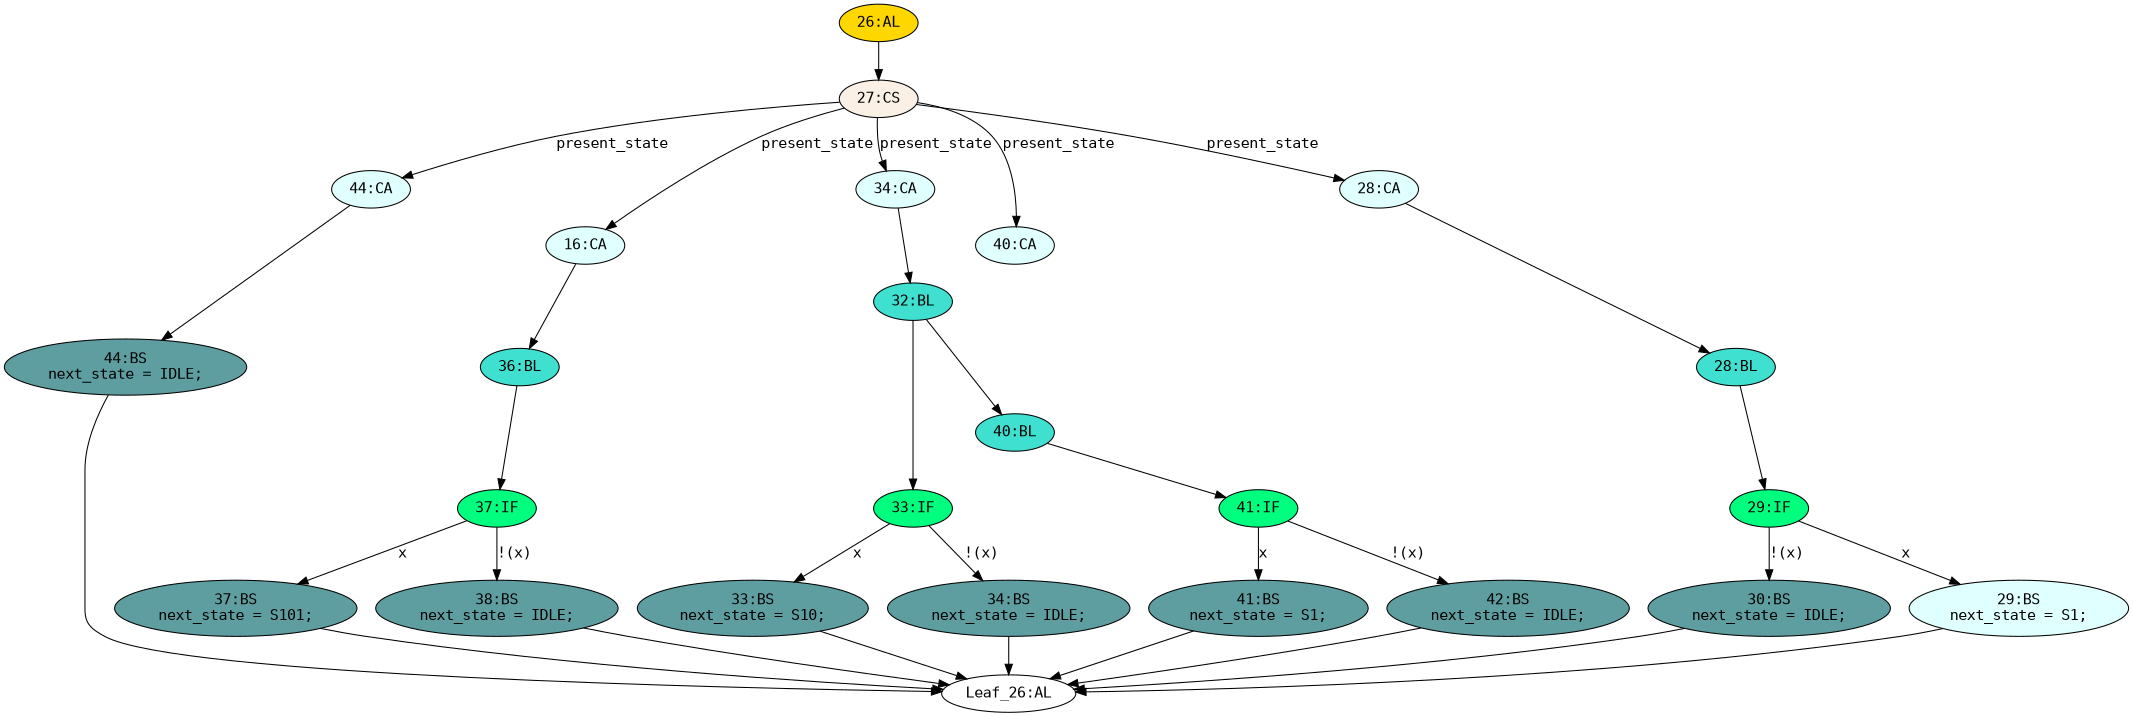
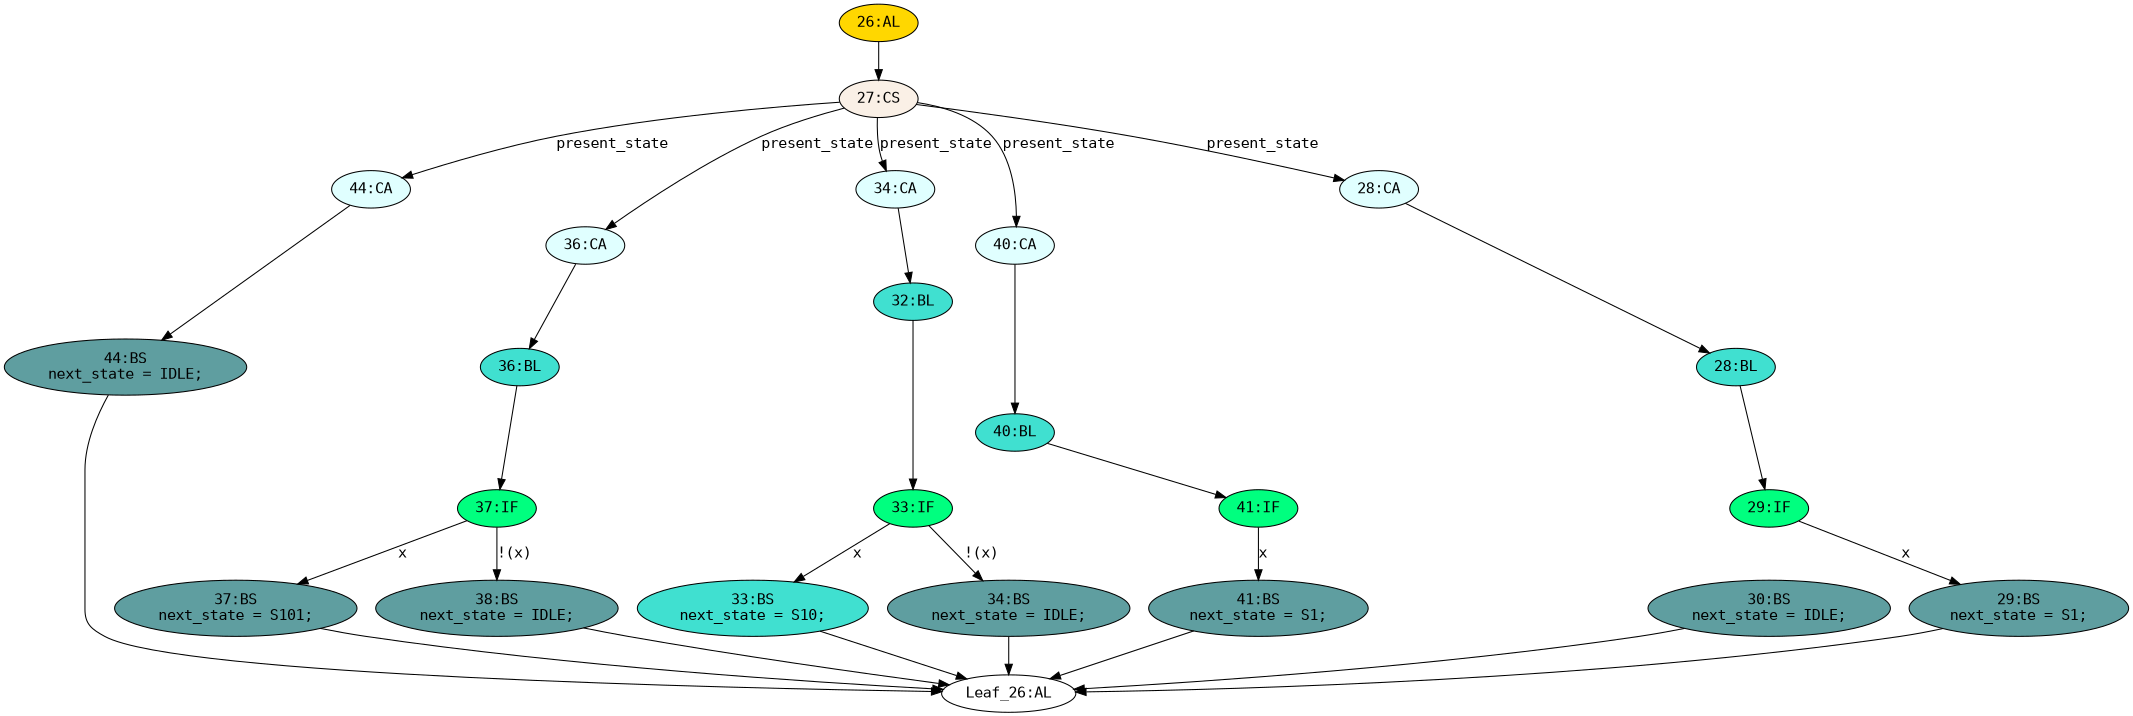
node "16:CA": label "16:CA" -> "36:CA"
edge "32:BL" -> "40:BL": now "40:CA" -> "40:BL"
edge "29:IF" -> "30:BS next_state = IDLE;": removed, label "!(x)"
node "33:BS next_state = S10;": fillcolor cadetblue -> turquoise
node "42:BS next_state = IDLE;": removed
node "29:BS next_state = S1;": fillcolor lightcyan -> cadetblue
